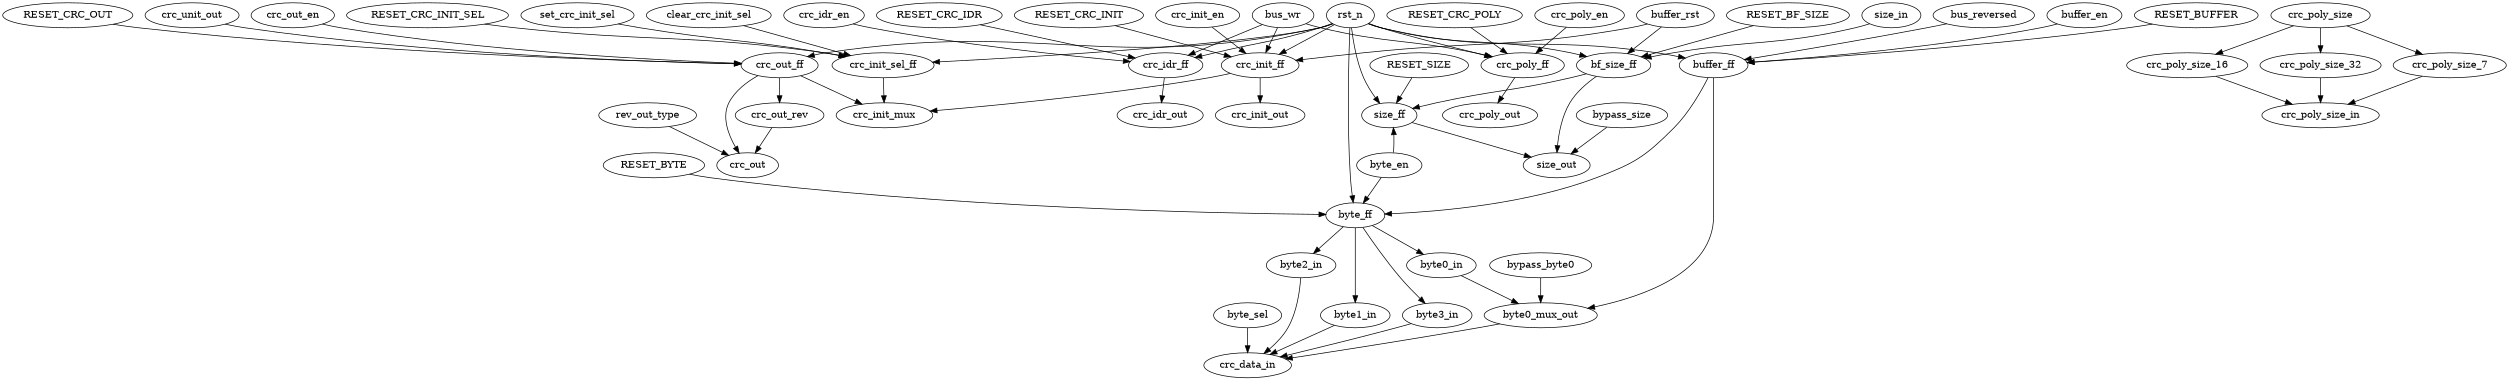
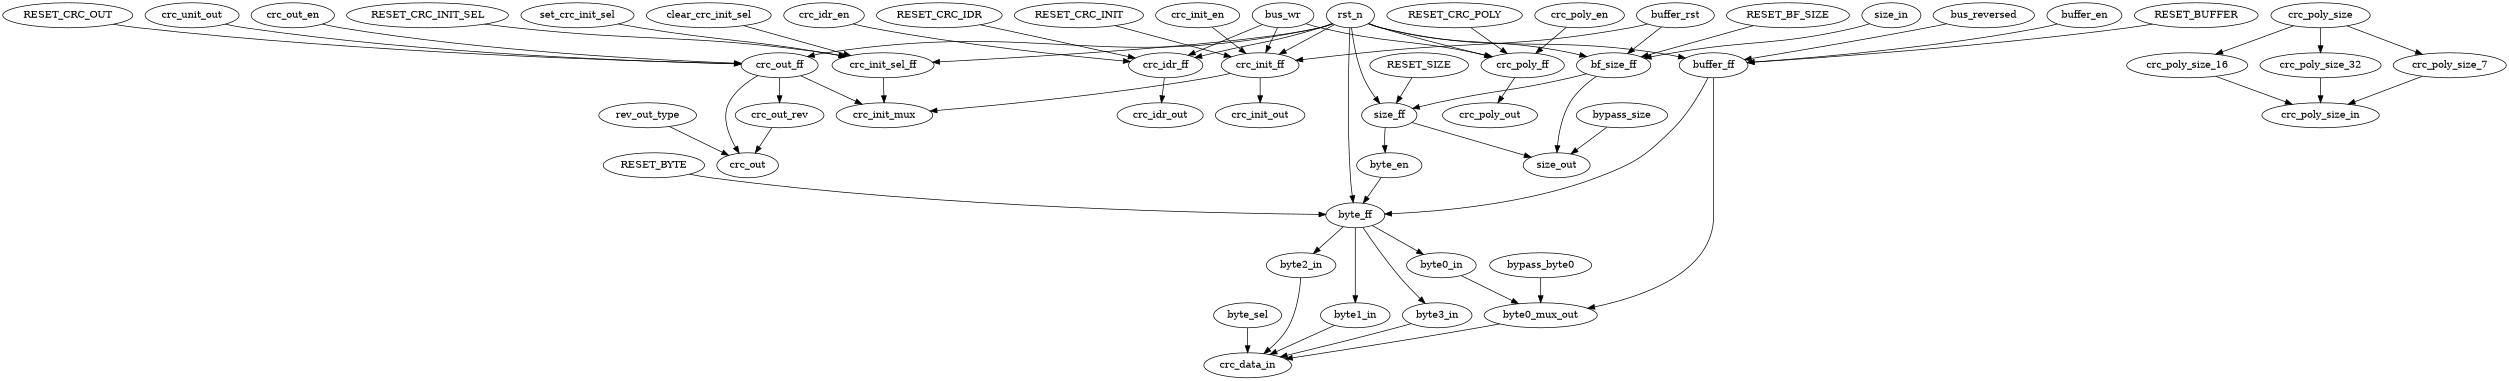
edge "byte_en" -> "size_ff": reversed
